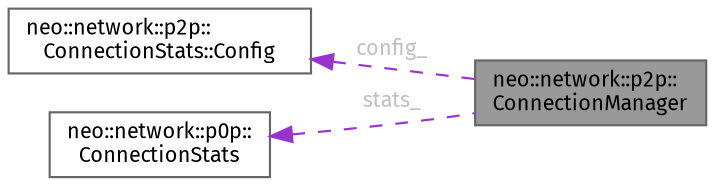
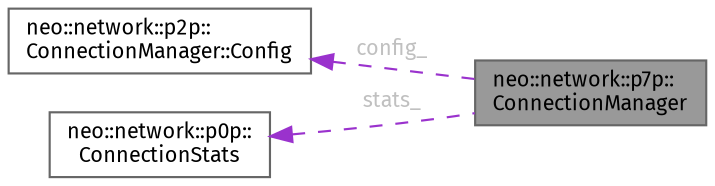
node "neo::network::p2p:: ConnectionStats::Config": label "neo::network::p2p:: ConnectionStats::Config" -> "neo::network::p2p:: ConnectionManager::Config"
node "neo::network::p2p:: ConnectionManager": label "neo::network::p2p:: ConnectionManager" -> "neo::network::p7p:: ConnectionManager"
